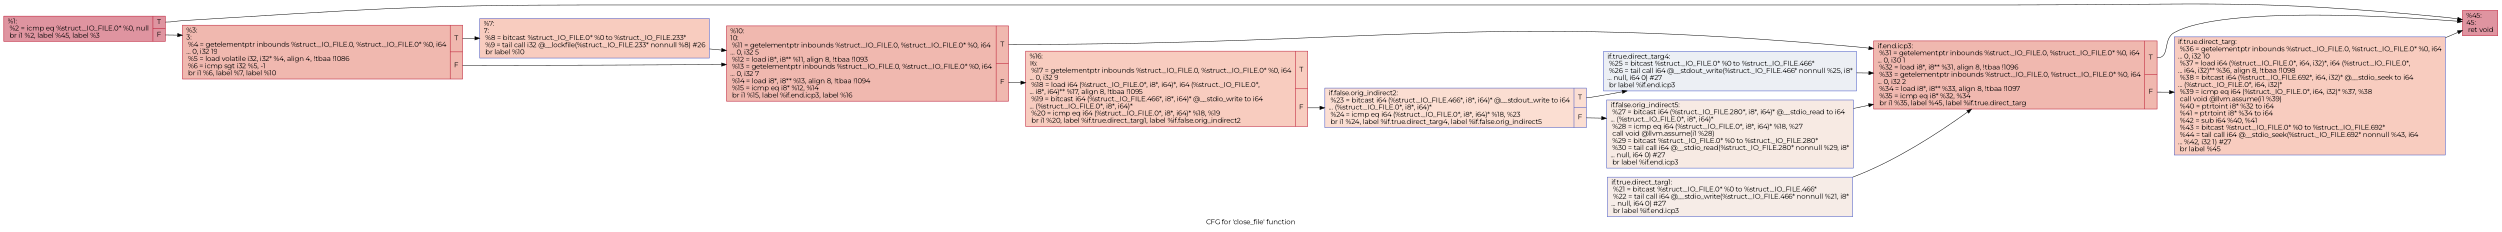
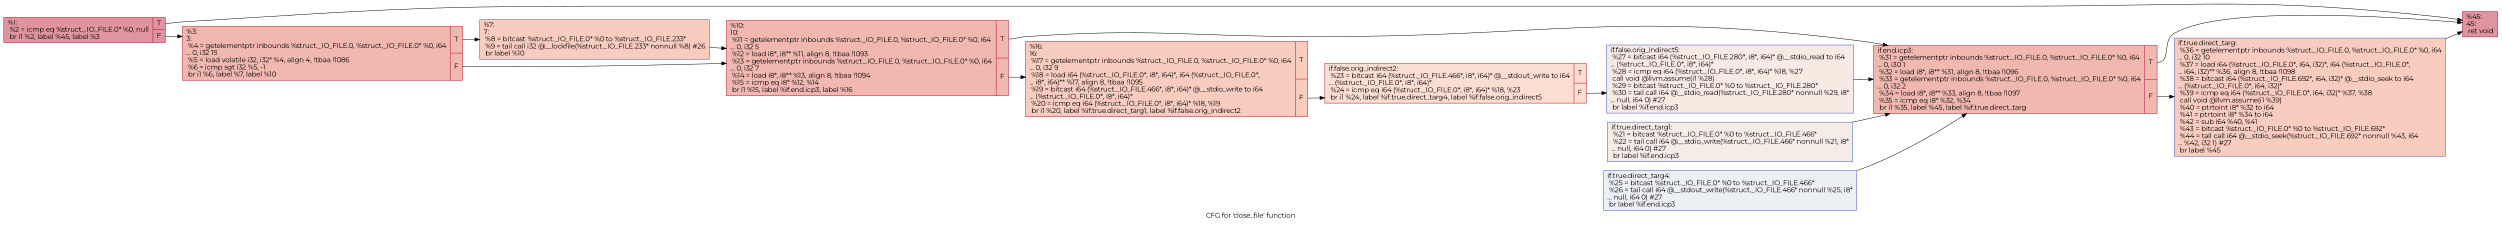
edge "if.false.orig_indirect2:" -> "if.true.direct_targ4:": removed
node "if.false.orig_indirect2:": color #3d50c3ff -> #b70d28ff
